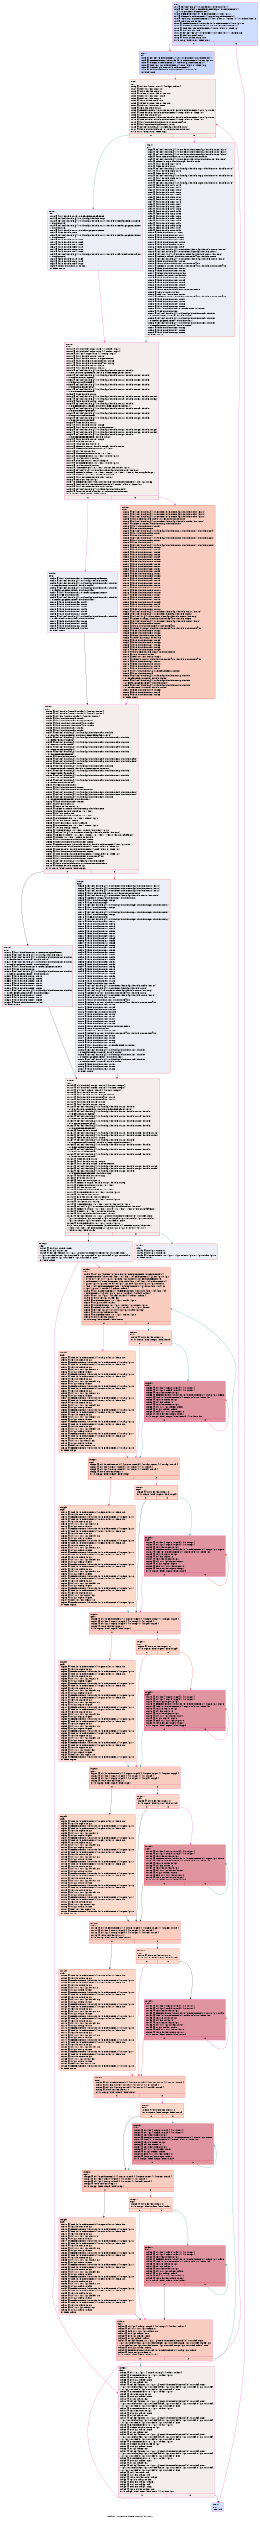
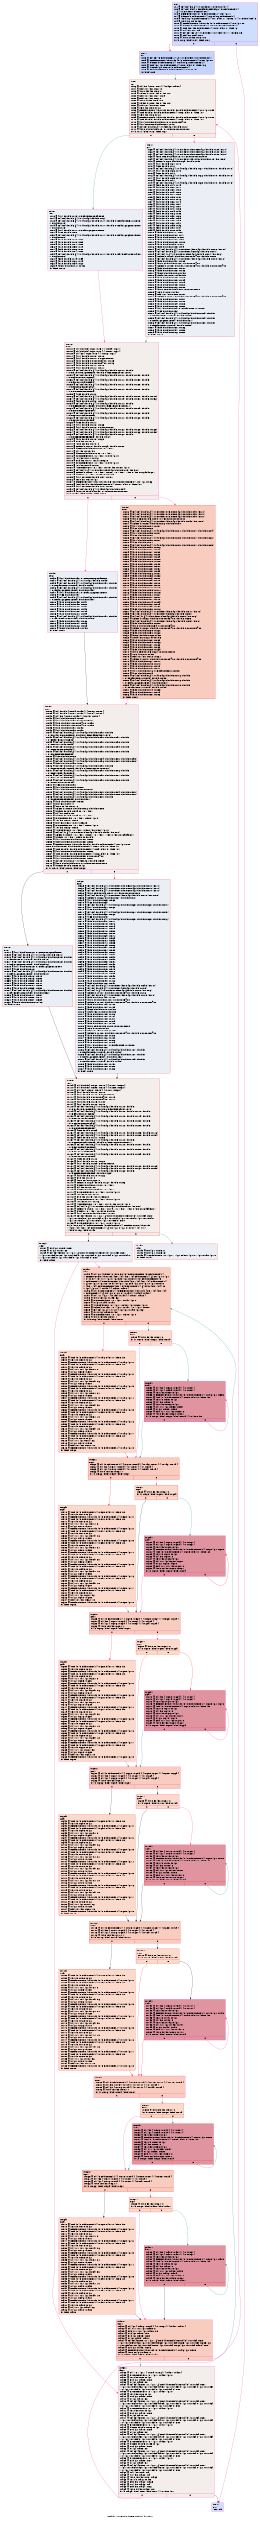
edge "%807:" -> "%862:": color black -> deeppink
